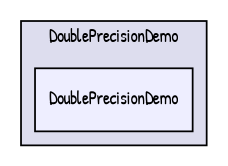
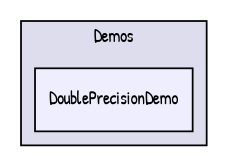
cluster "DoublePrecisionDemo": label "DoublePrecisionDemo" -> "Demos"
